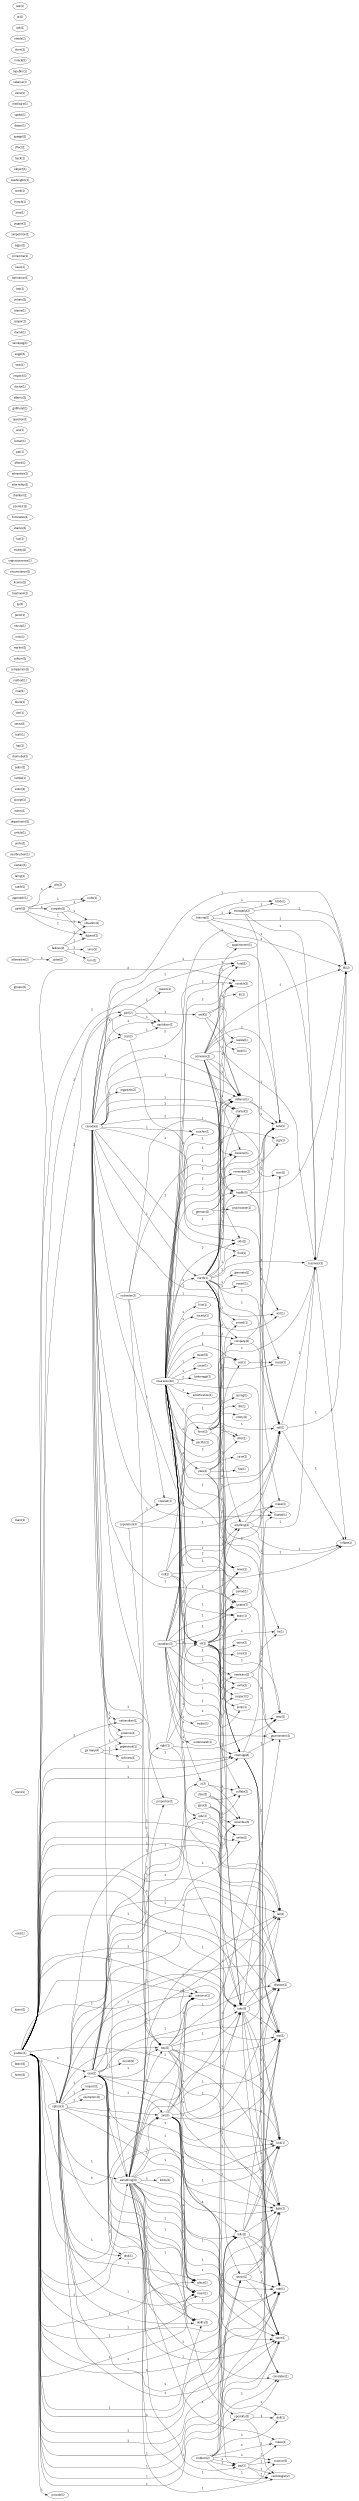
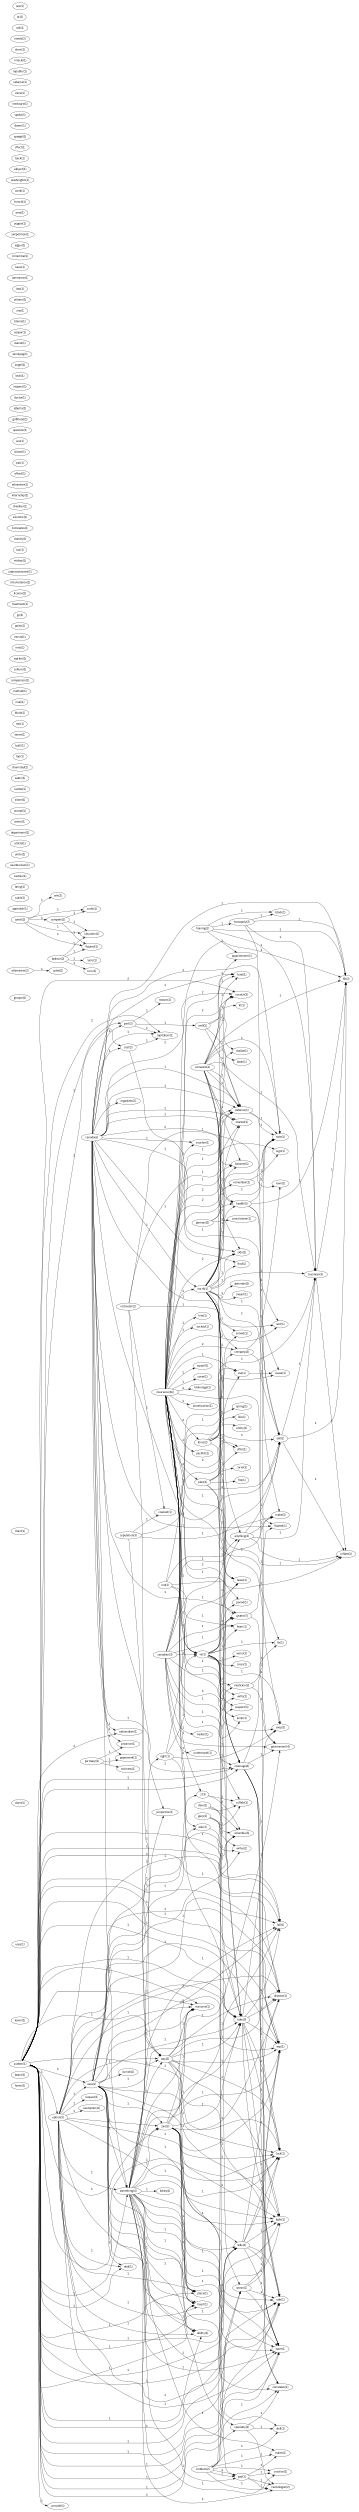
node "cma(1)": added
